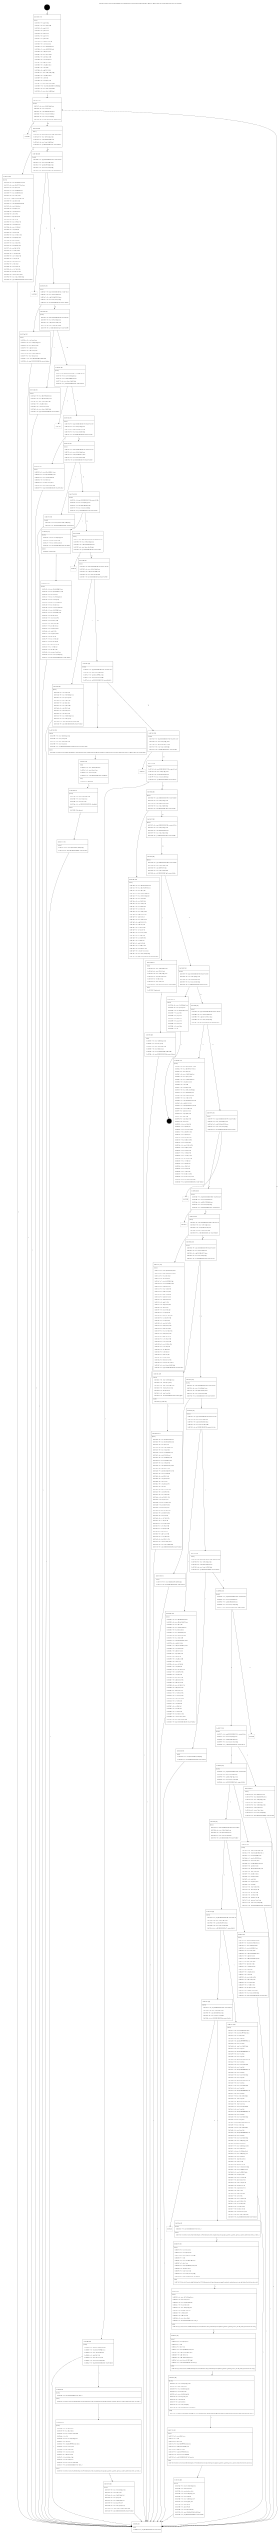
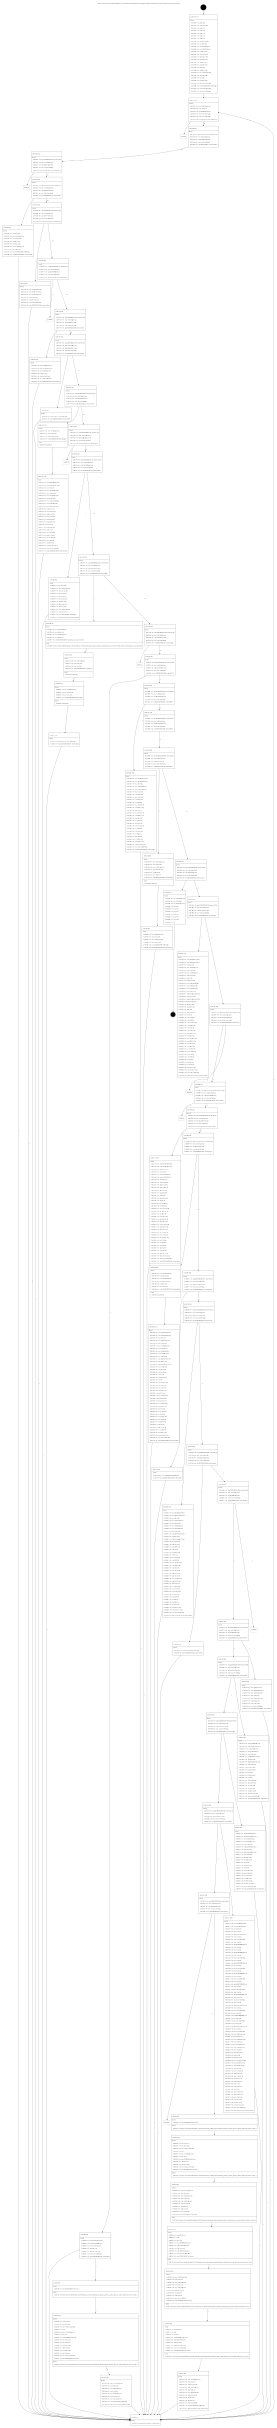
node "0x401f12 [147]": removed
